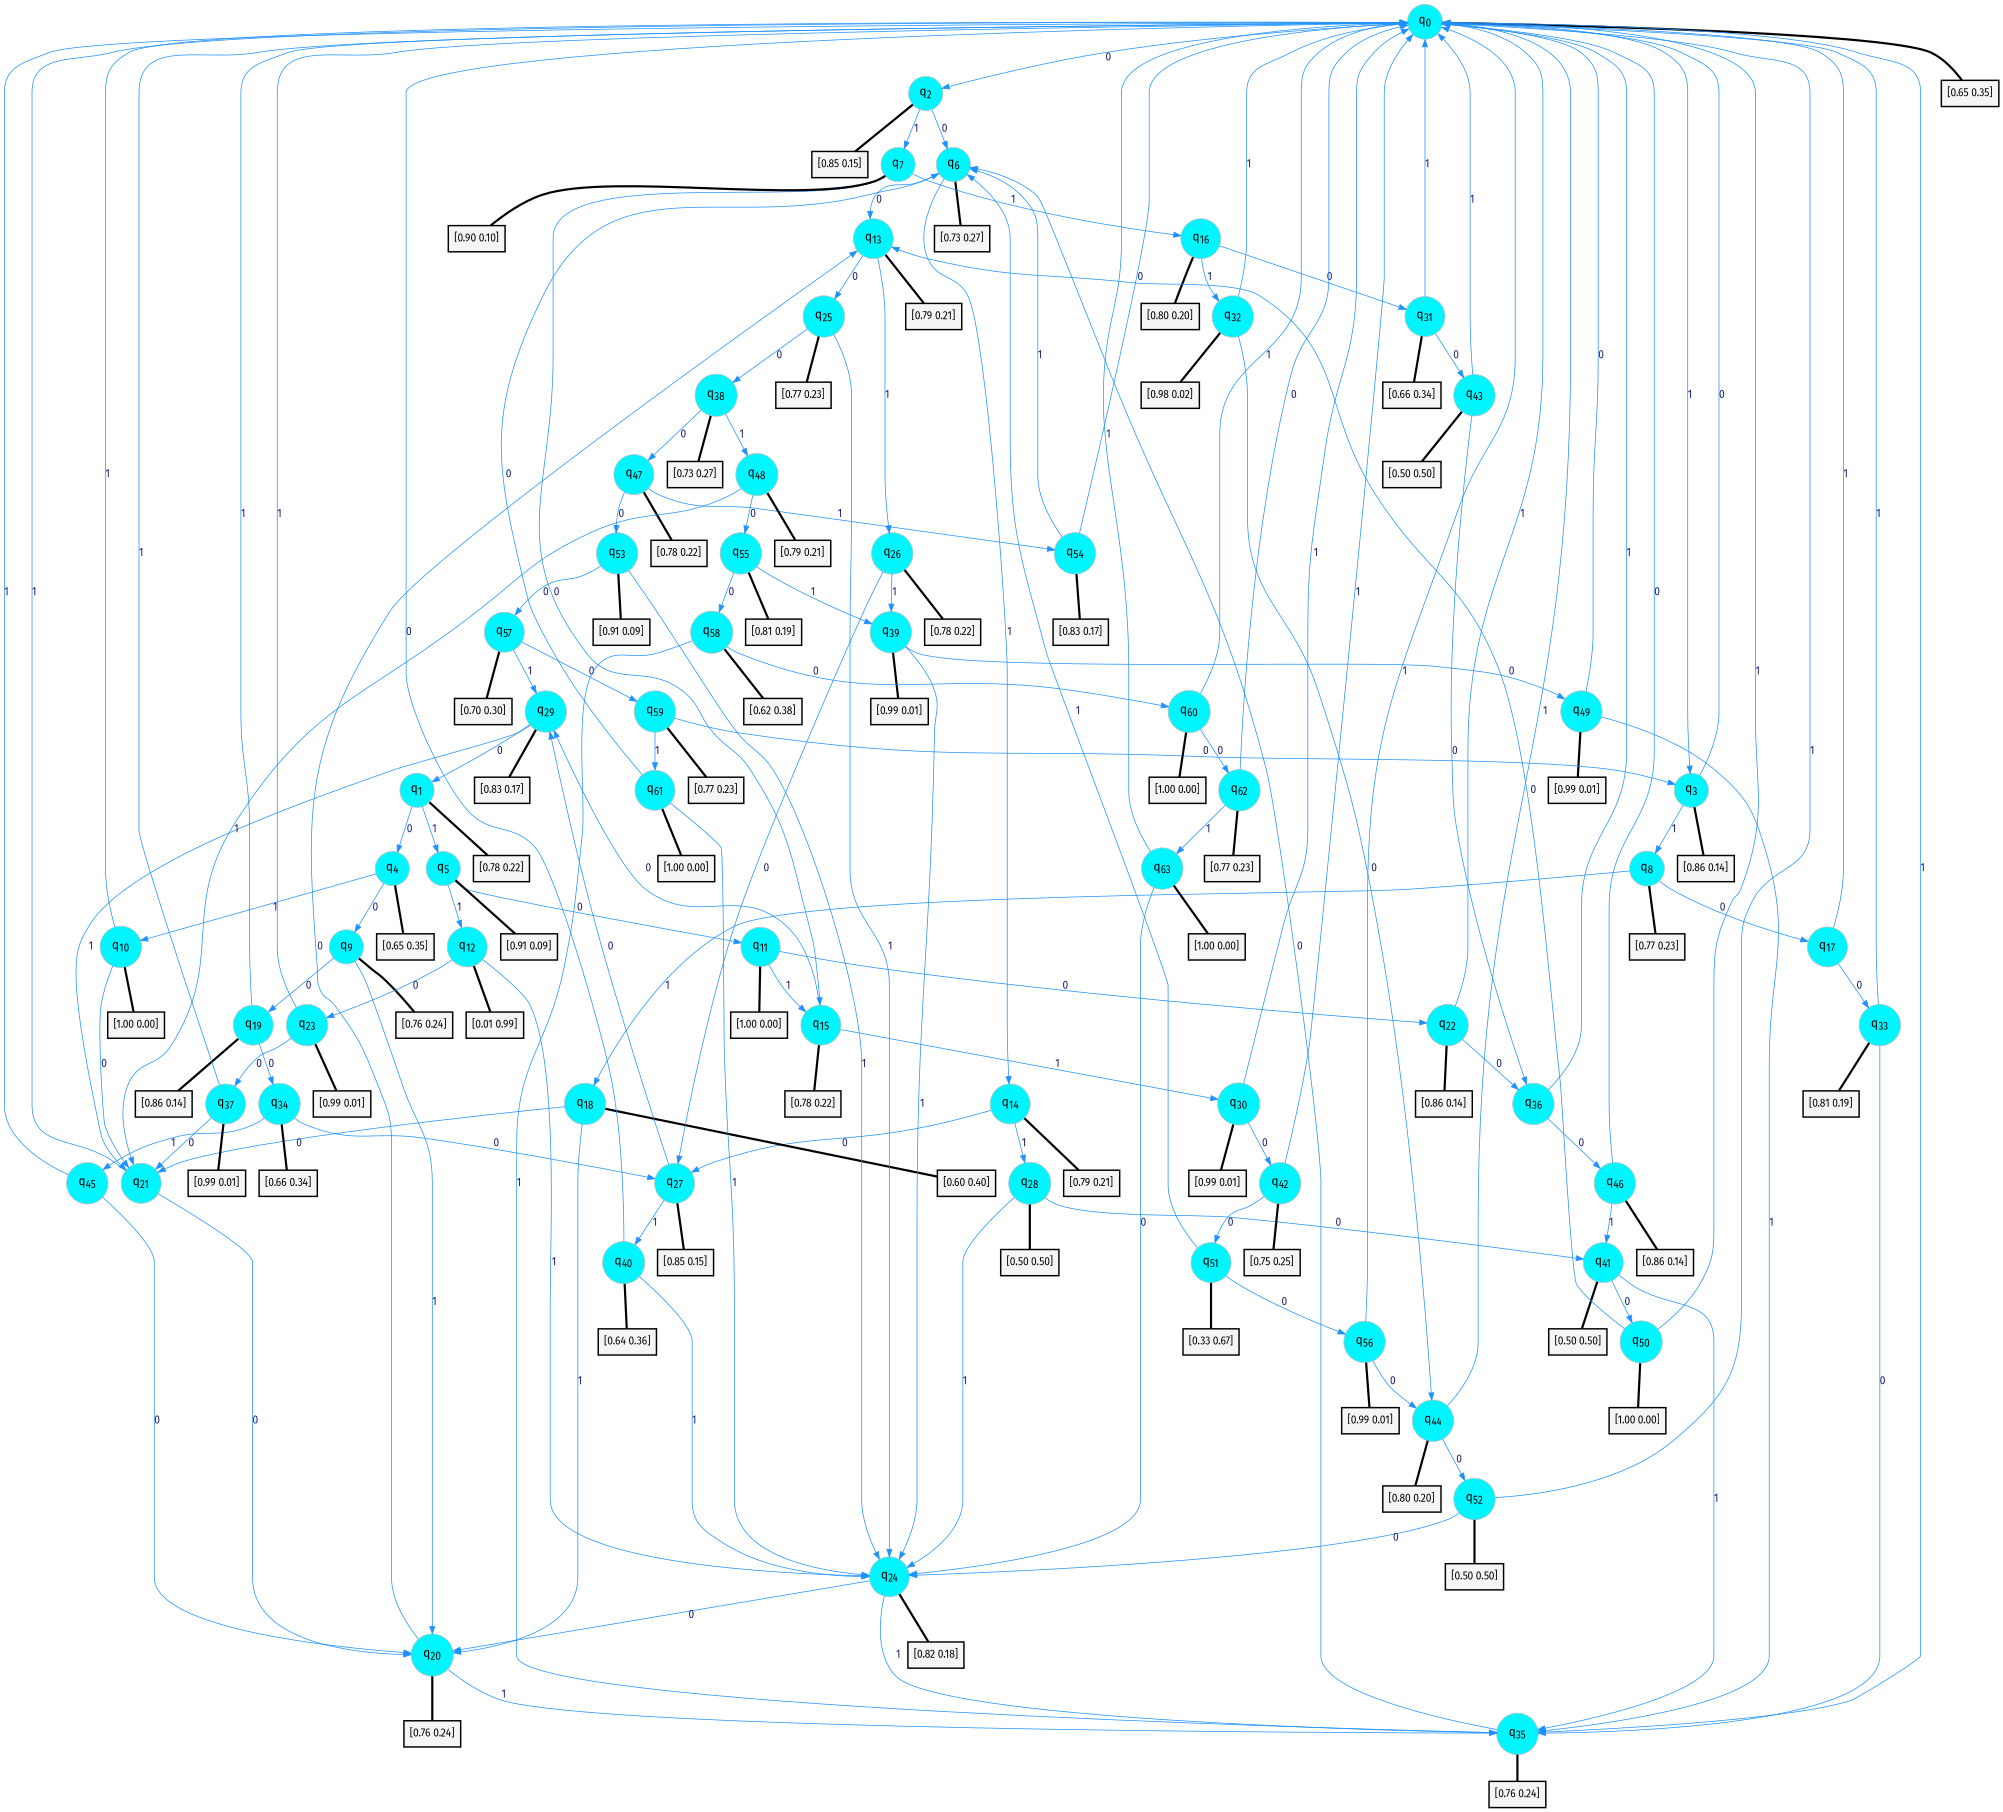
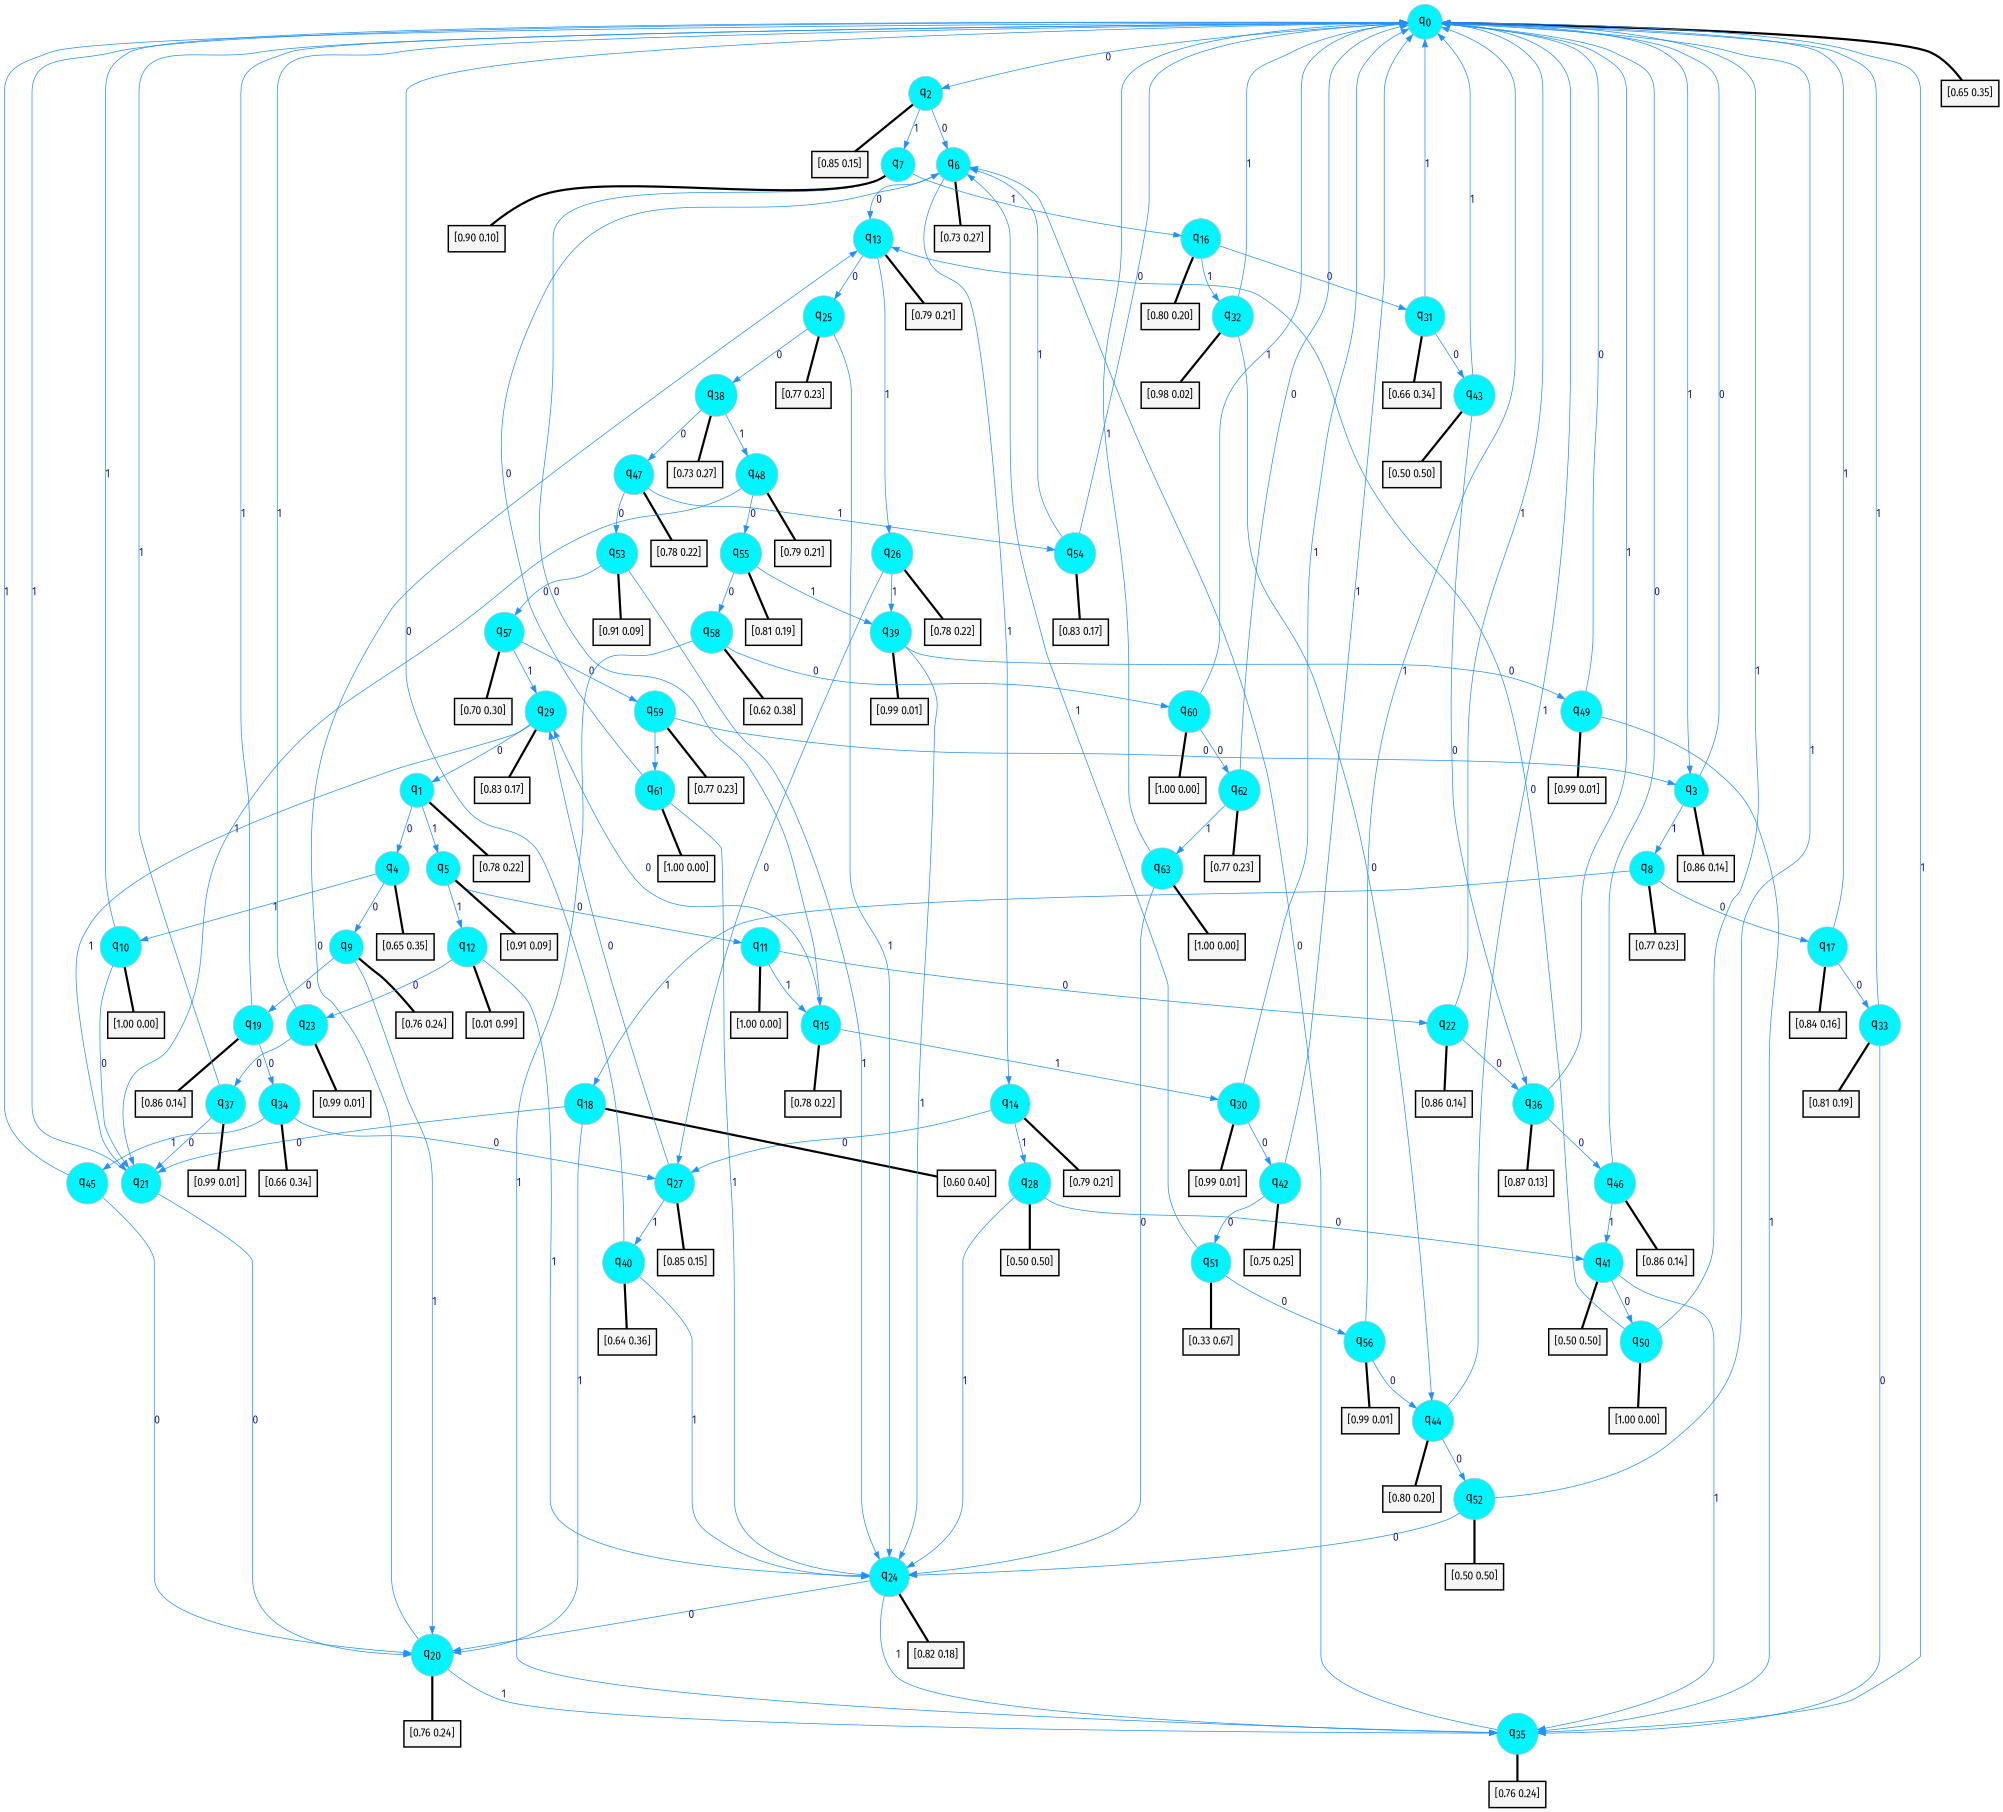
node "[0.84 0.16]": added
node "[0.87 0.13]": added
